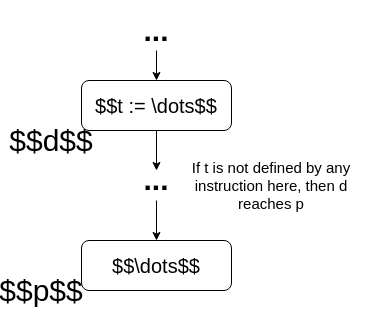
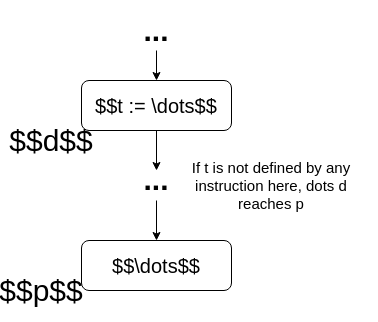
node "If t is not defined by any instruction here, then d reaches p": label "If t is not defined by any instruction here, then d reaches p" -> "If t is not defined by any instruction here, dots d reaches p"
